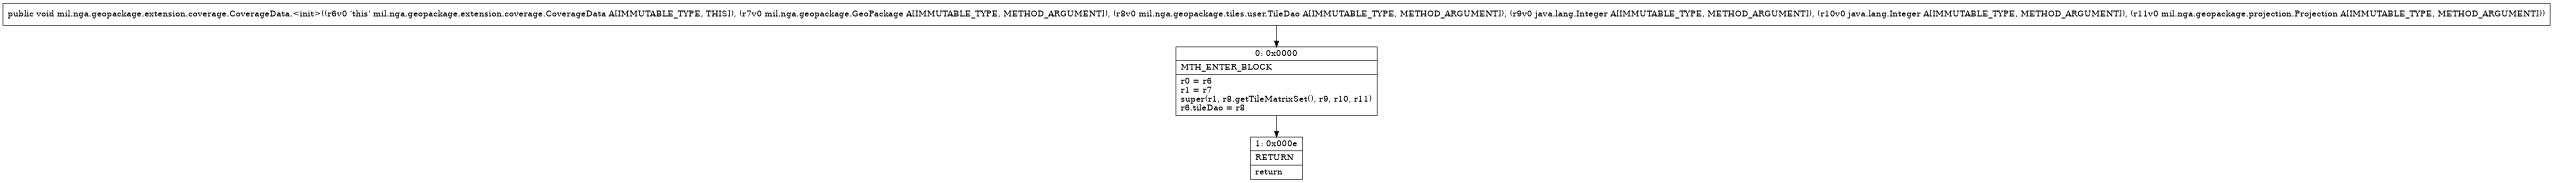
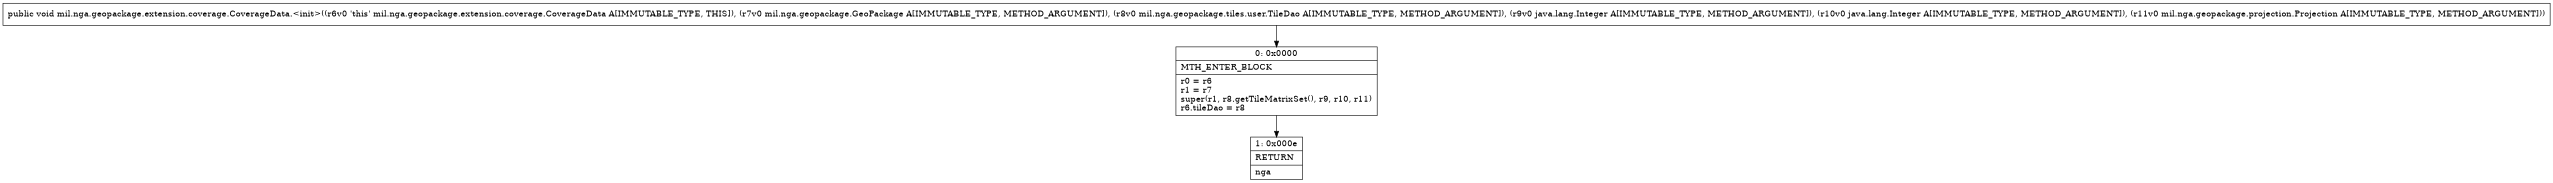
node "1: 0x000e": text "return" -> "nga"
